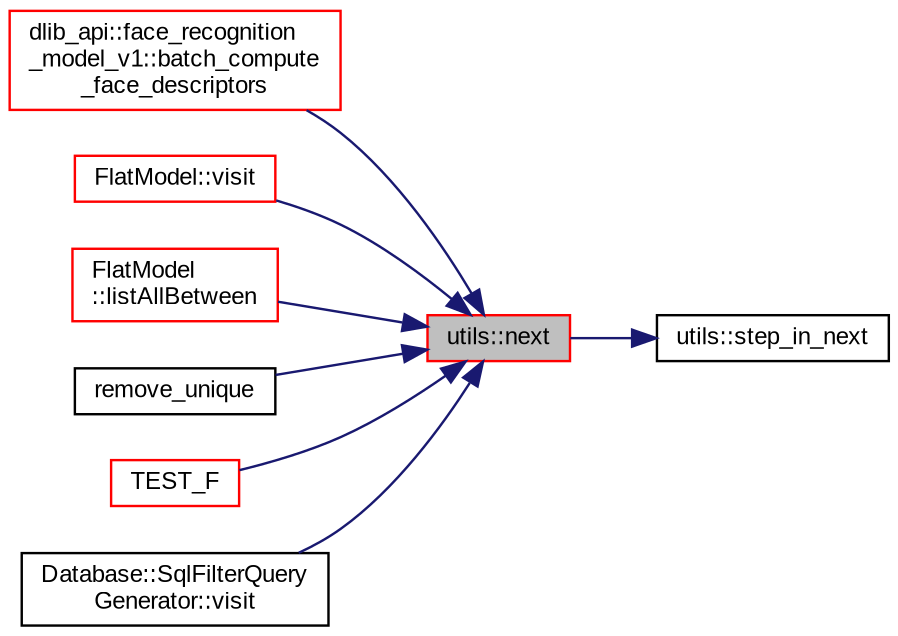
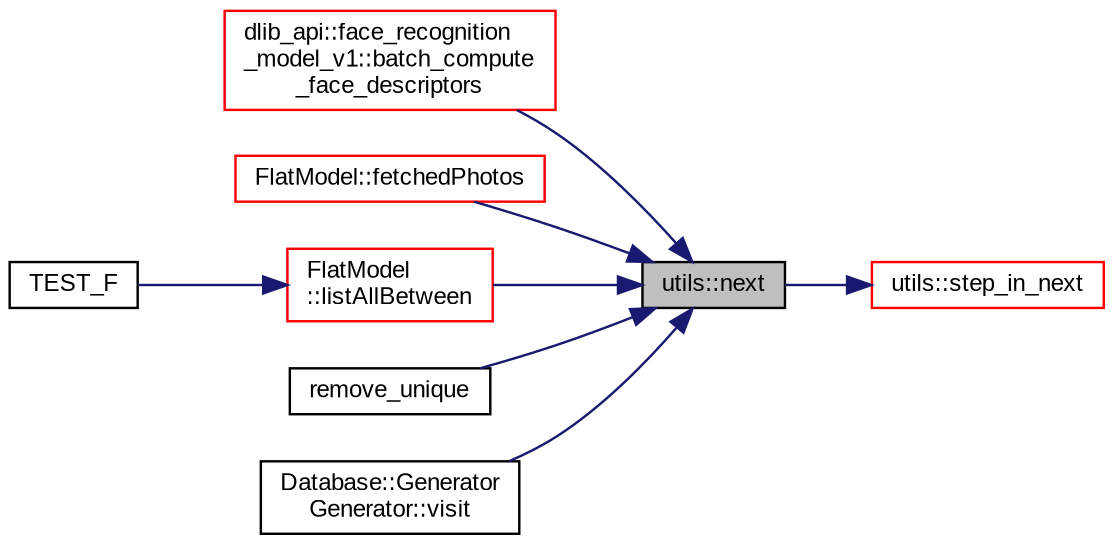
node "FlatModel::visit": label "FlatModel::visit" -> "FlatModel::fetchedPhotos"
node "utils::next": color red -> black
node "utils::step_in_next": color black -> red
edge "TEST_F" -> "utils::next": now "TEST_F" -> "FlatModel ::listAllBetween"
node "TEST_F": color red -> black
node "Database::SqlFilterQuery Generator::visit": label "Database::SqlFilterQuery Generator::visit" -> "Database::Generator Generator::visit"
